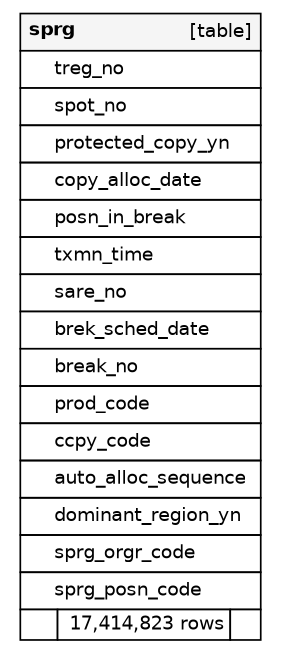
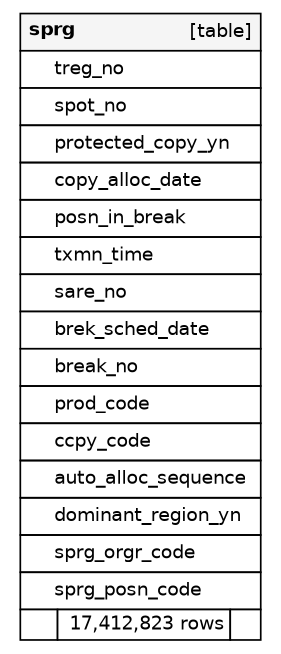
node "sprg": text "17,414,823 rows" -> "17,412,823 rows"
